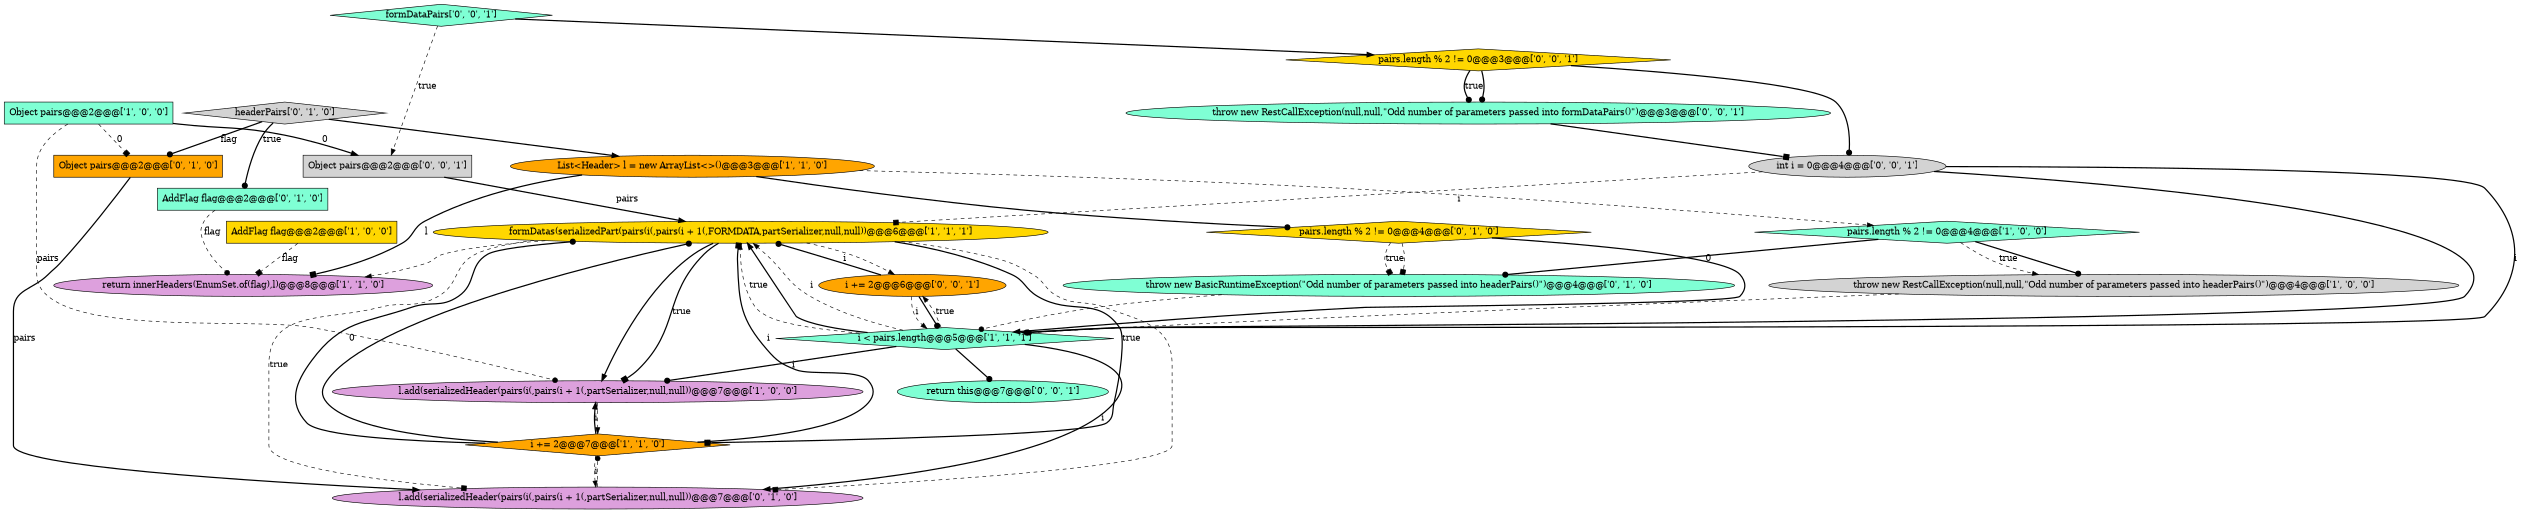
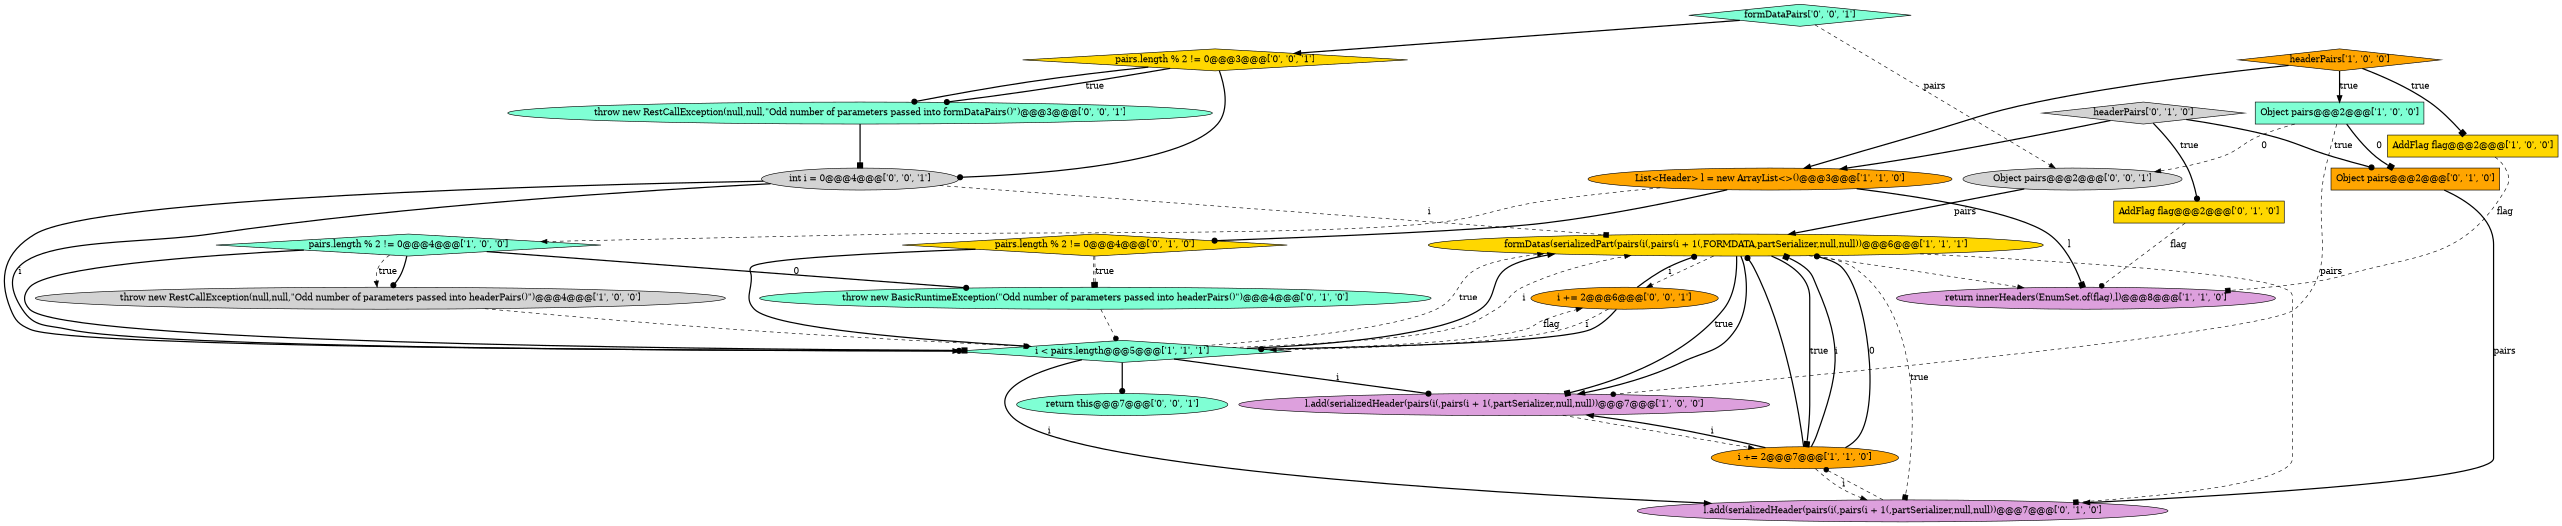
node "headerPairs['1', '0', '0']": added
edge "formDataPairs['0', '0', '1']" -> "Object pairs@@@2@@@['0', '0', '1']": label "true" -> "pairs"
edge "Object pairs@@@2@@@['1', '0', '0']" -> "Object pairs@@@2@@@['0', '0', '1']": style bold -> dashed
edge "Object pairs@@@2@@@['1', '0', '0']" -> "Object pairs@@@2@@@['0', '1', '0']": style dashed -> bold
edge "headerPairs['0', '1', '0']" -> "Object pairs@@@2@@@['0', '1', '0']": label "flag" -> "true"
node "Object pairs@@@2@@@['0', '0', '1']": shape box -> ellipse
node "AddFlag flag@@@2@@@['0', '1', '0']": fillcolor aquamarine -> gold
edge "i < pairs.length@@@5@@@['1', '1', '1']" -> "i += 2@@@6@@@['0', '0', '1']": label "true" -> "flag"
edge "pairs.length % 2 != 0@@@4@@@['1', '0', '0']" -> "i < pairs.length@@@5@@@['1', '1', '1']": added
node "i += 2@@@7@@@['1', '1', '0']": shape diamond -> ellipse
